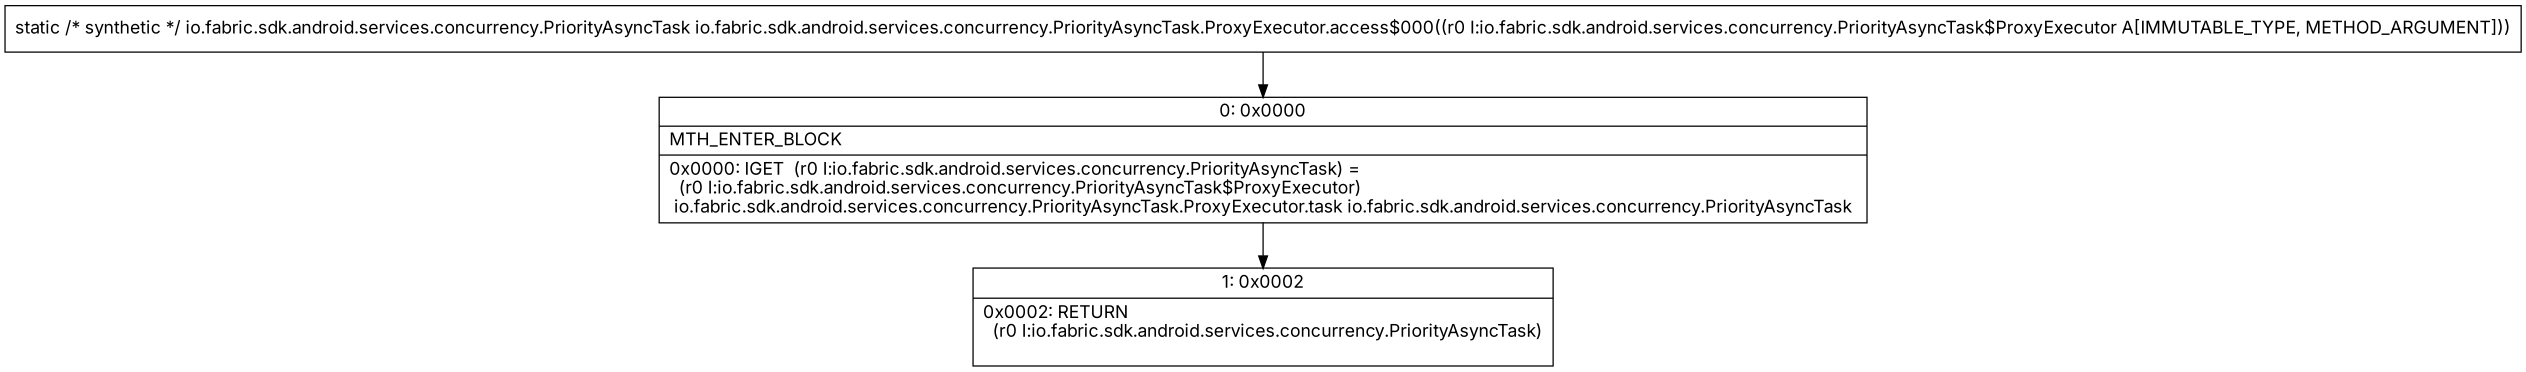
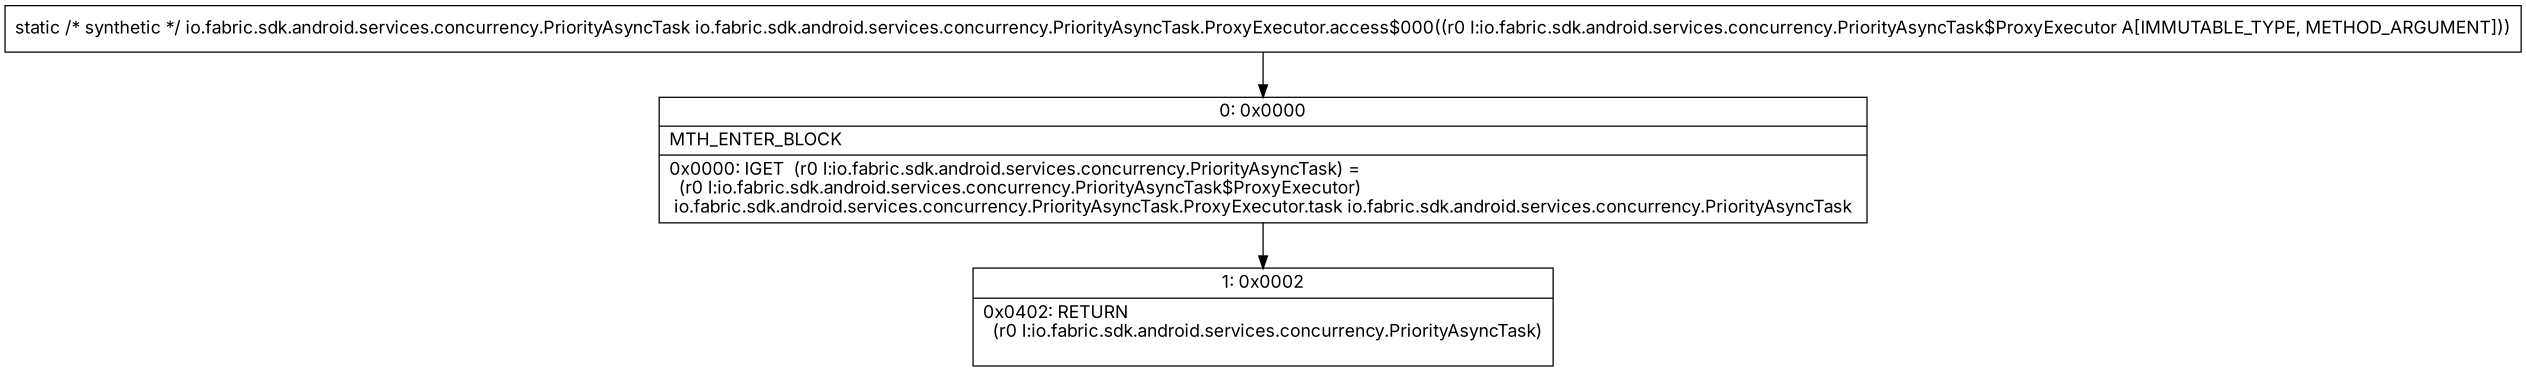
node "1: 0x0002": text "0x0002: RETURN" -> "0x0402: RETURN"
